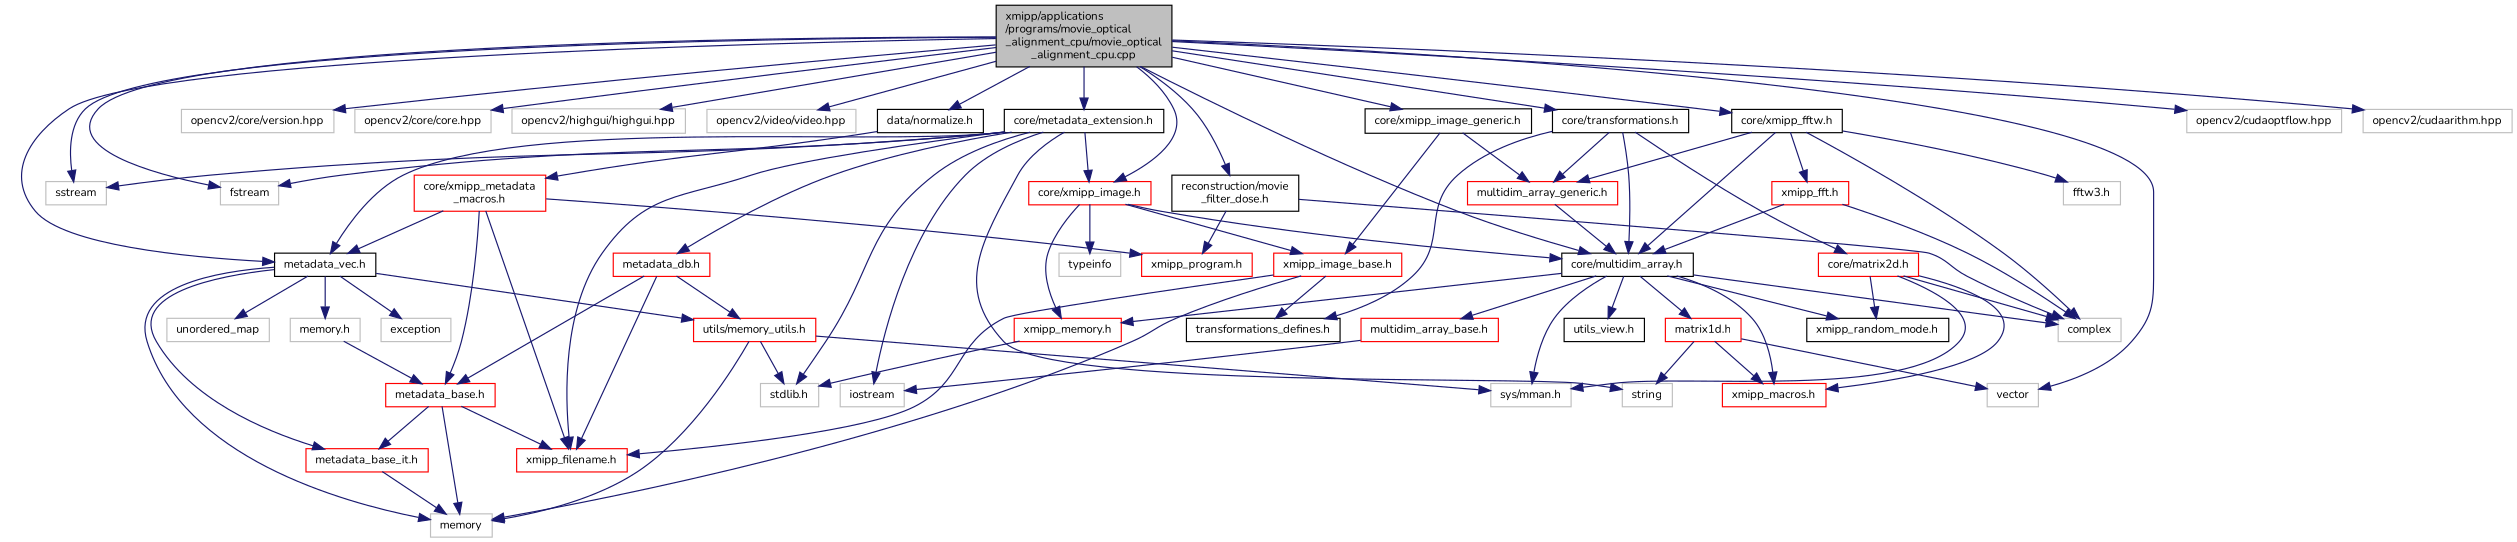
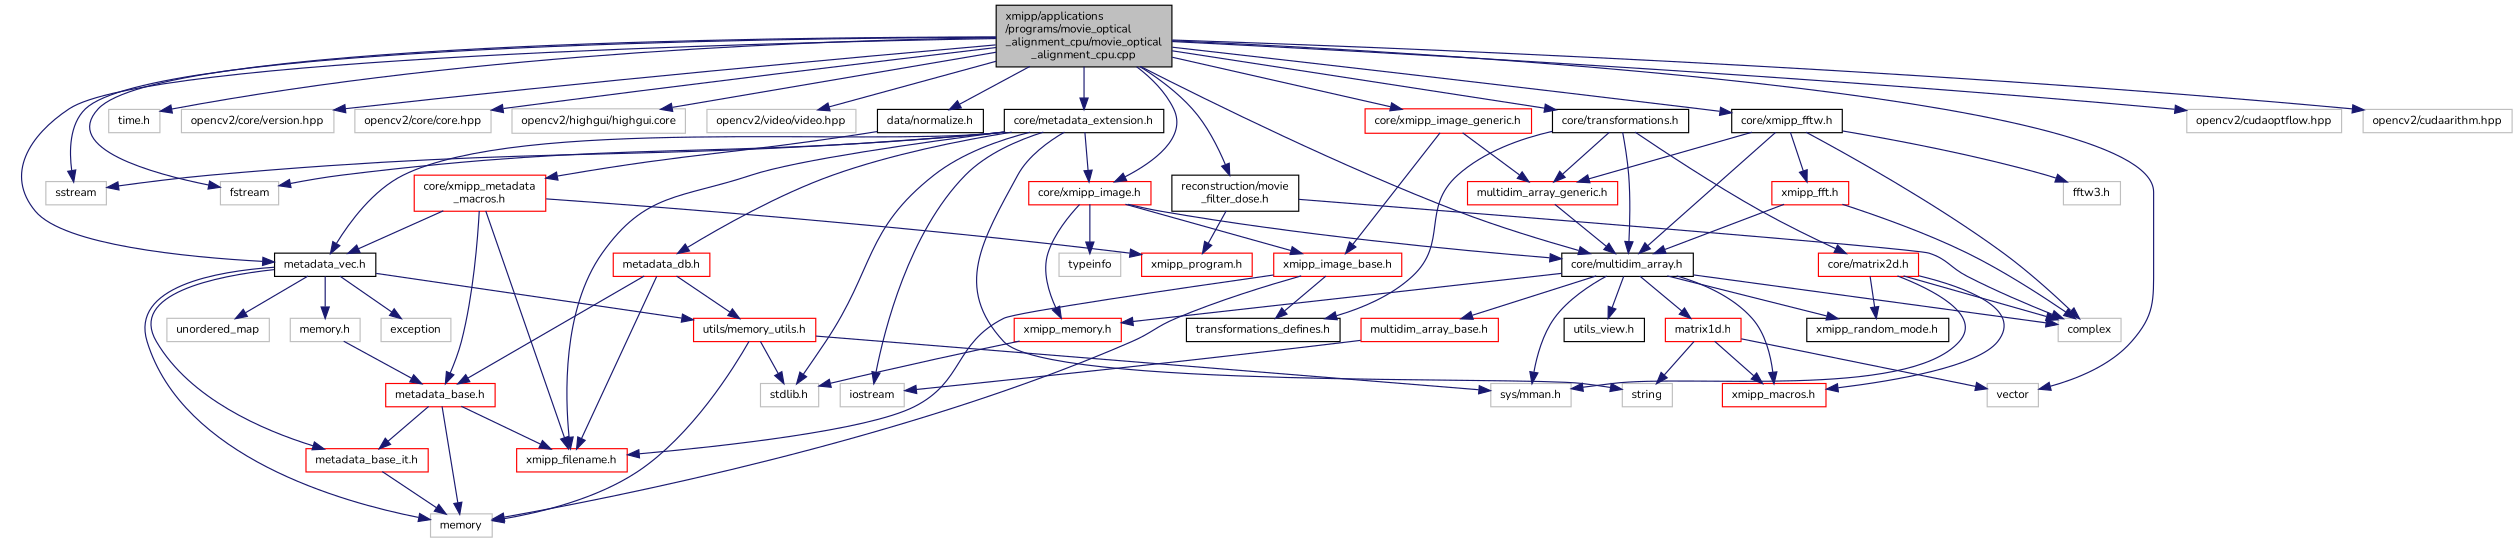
node "time.h": added
node "opencv2/highgui/highgui.hpp": label "opencv2/highgui/highgui.hpp" -> "opencv2/highgui/highgui.core"
node "core/xmipp_image_generic.h": color black -> red
